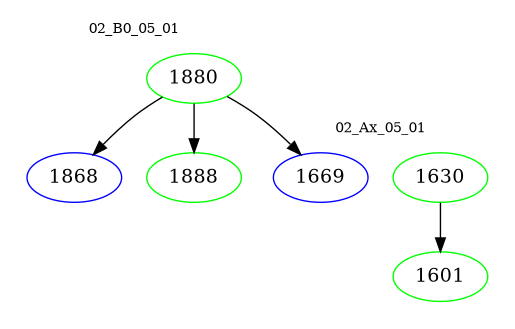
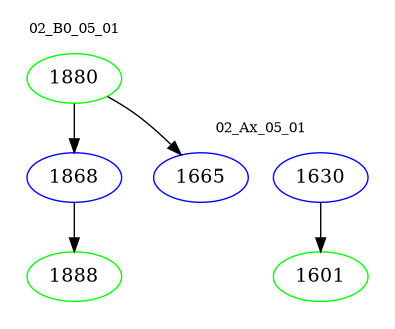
edge "1880" -> "1888": now "1868" -> "1888"
node "1669": label "1669" -> "1665"
node "1630": color green -> blue
